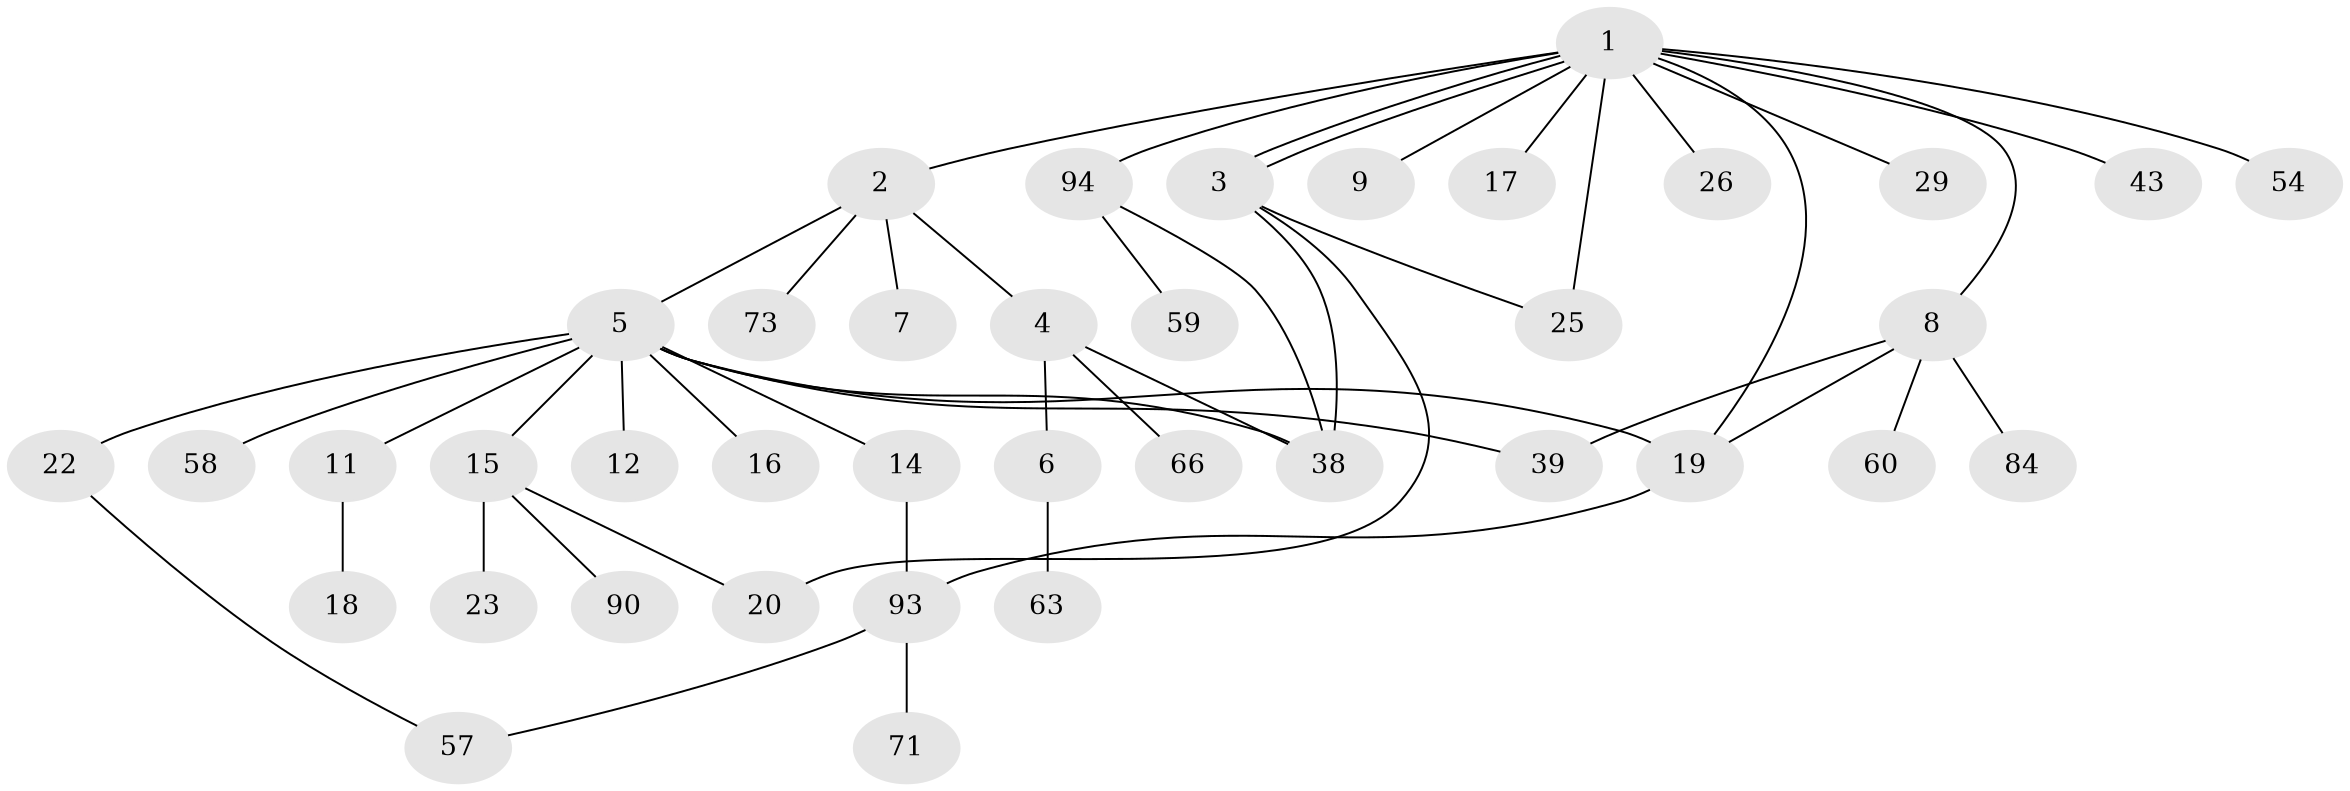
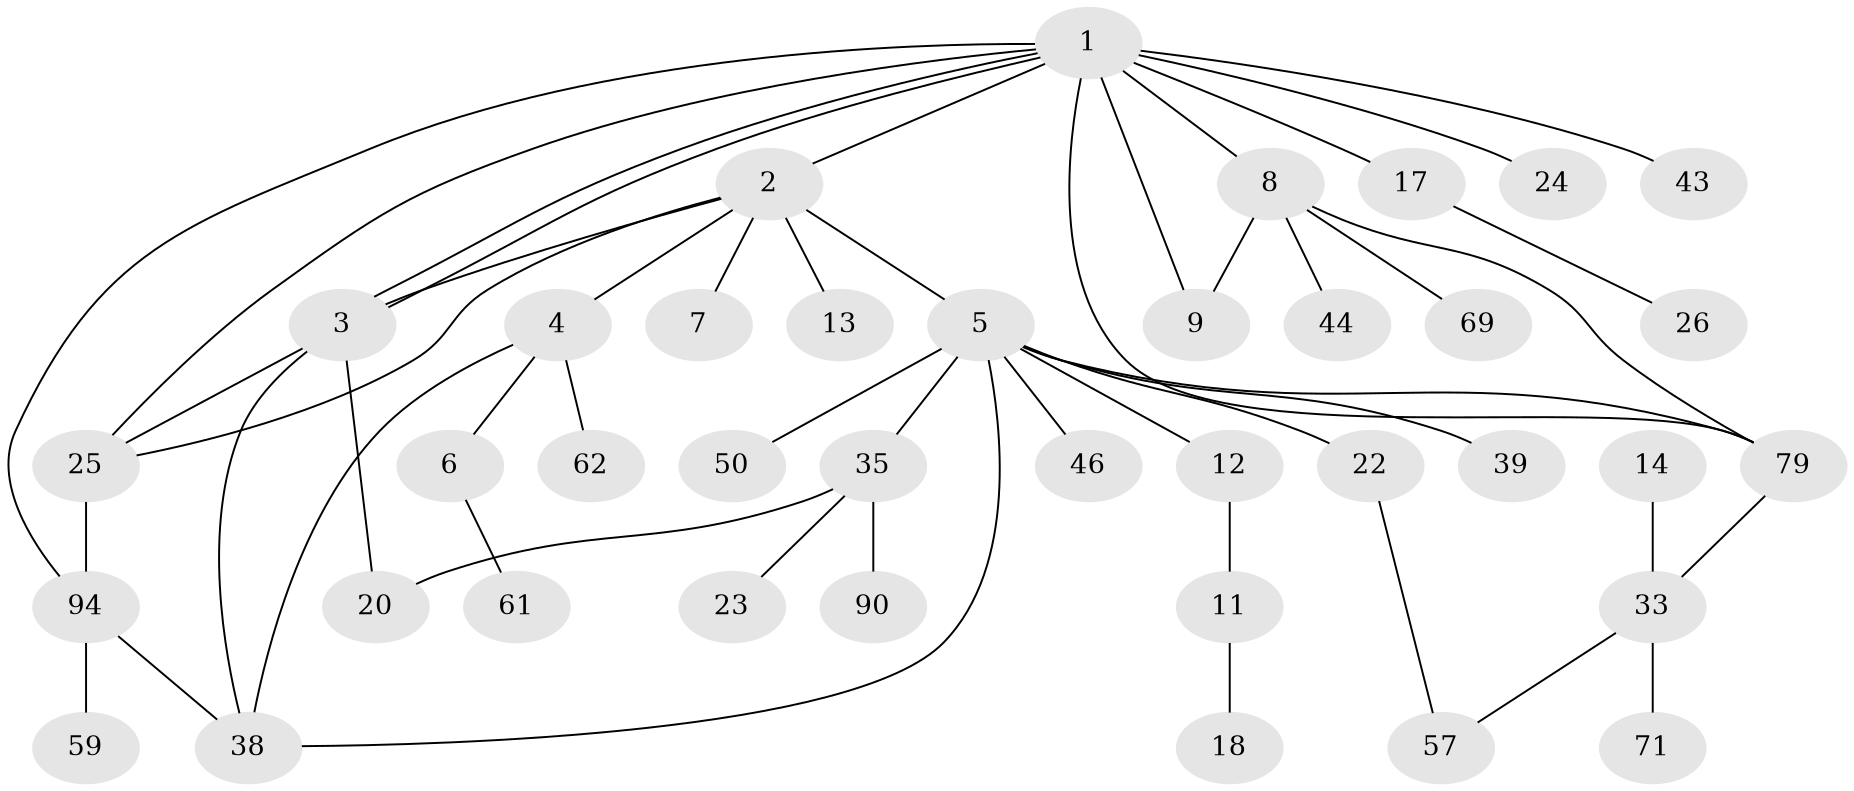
edge "1" -- "26": now "17" -- "26"
node "29": label "29" -> "24"
node "54": removed
edge "2" -- "3": added
node "73": label "73" -> "13"
edge "2" -- "25": added
edge "8" -- "39": now "8" -- "9"
edge "5" -- "11": now "12" -- "11"
edge "5" -- "14": removed
node "58": label "58" -> "50"
node "15": label "15" -> "35"
node "16": label "16" -> "46"
node "66": label "66" -> "62"
node "19": label "19" -> "79"
node "60": label "60" -> "69"
node "84": label "84" -> "44"
edge "25" -- "94": added
node "93": label "93" -> "33"
node "63": label "63" -> "61"
